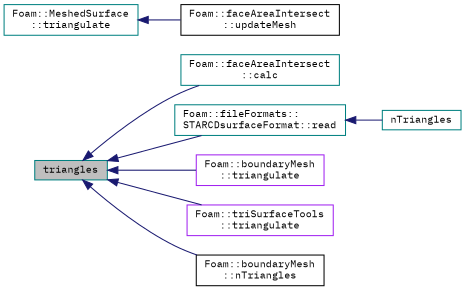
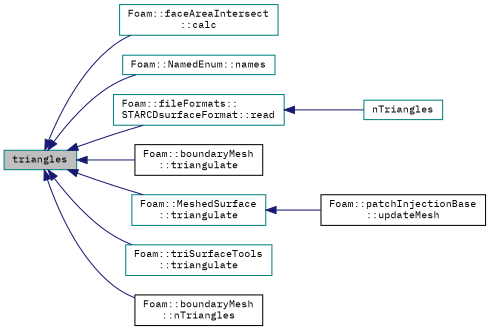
node "Foam::faceAreaIntersect ::updateMesh": label "Foam::faceAreaIntersect ::updateMesh" -> "Foam::patchInjectionBase ::updateMesh"
node "Foam::NamedEnum::names": added
node "Foam::boundaryMesh ::triangulate": color purple -> black
edge "Foam::MeshedSurface ::triangulate" -> "triangles": added
node "Foam::triSurfaceTools ::triangulate": color purple -> teal
